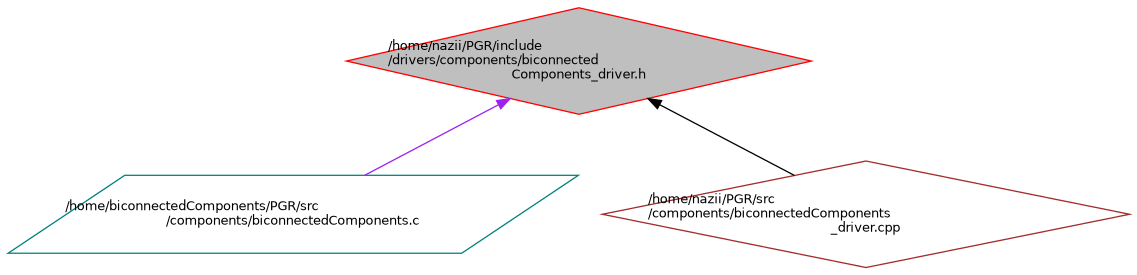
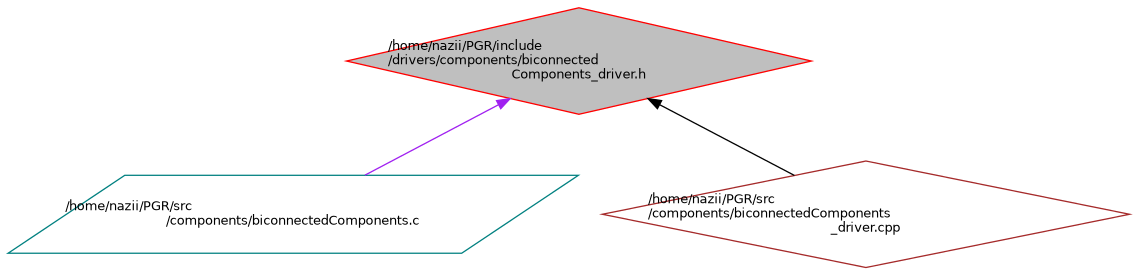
node "/home/biconnectedComponents/PGR/src /components/biconnectedComponents.c": label "/home/biconnectedComponents/PGR/src /components/biconnectedComponents.c" -> "/home/nazii/PGR/src /components/biconnectedComponents.c"
